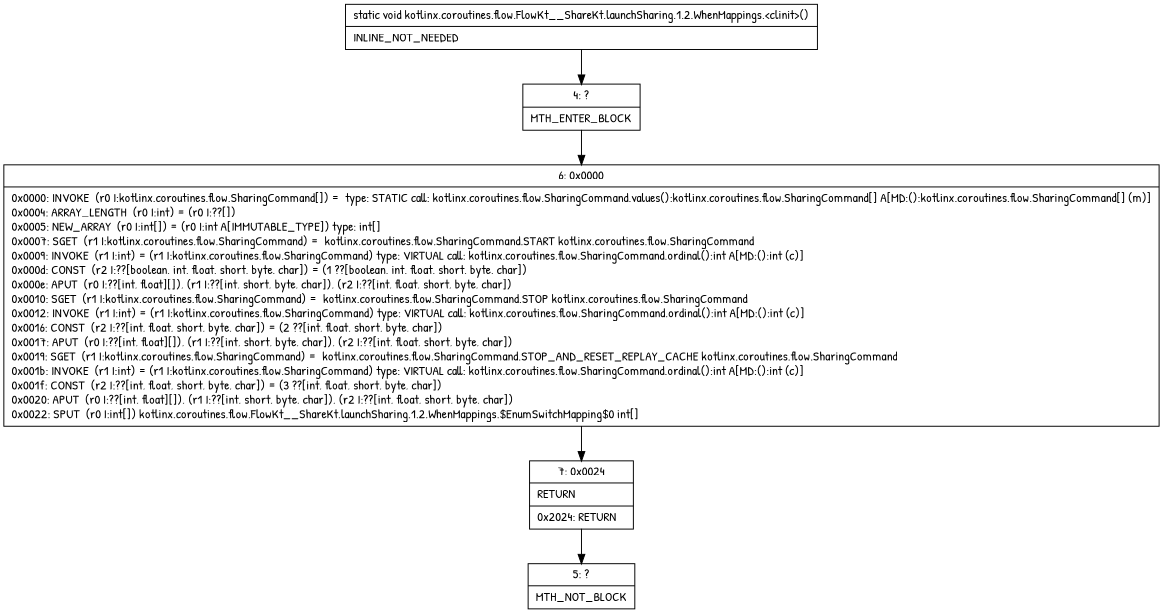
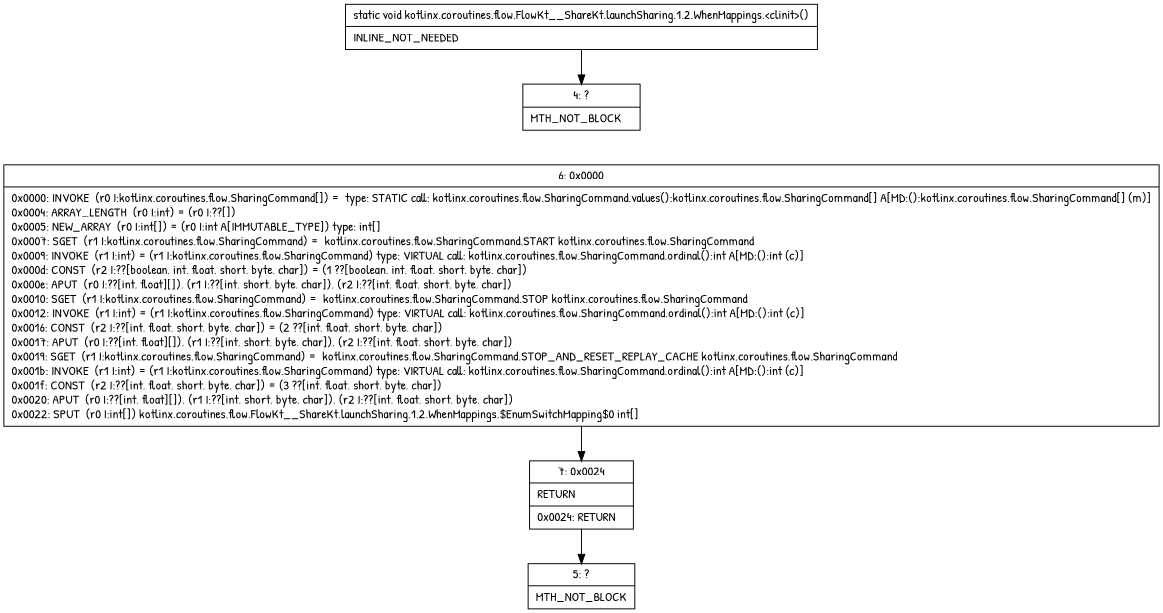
node "4: ?": text "MTH_ENTER_BLOCK" -> "MTH_NOT_BLOCK"
edge "4: ?" -> "6: 0x0000": removed
node "7: 0x0024": text "0x2024: RETURN" -> "0x0024: RETURN"
